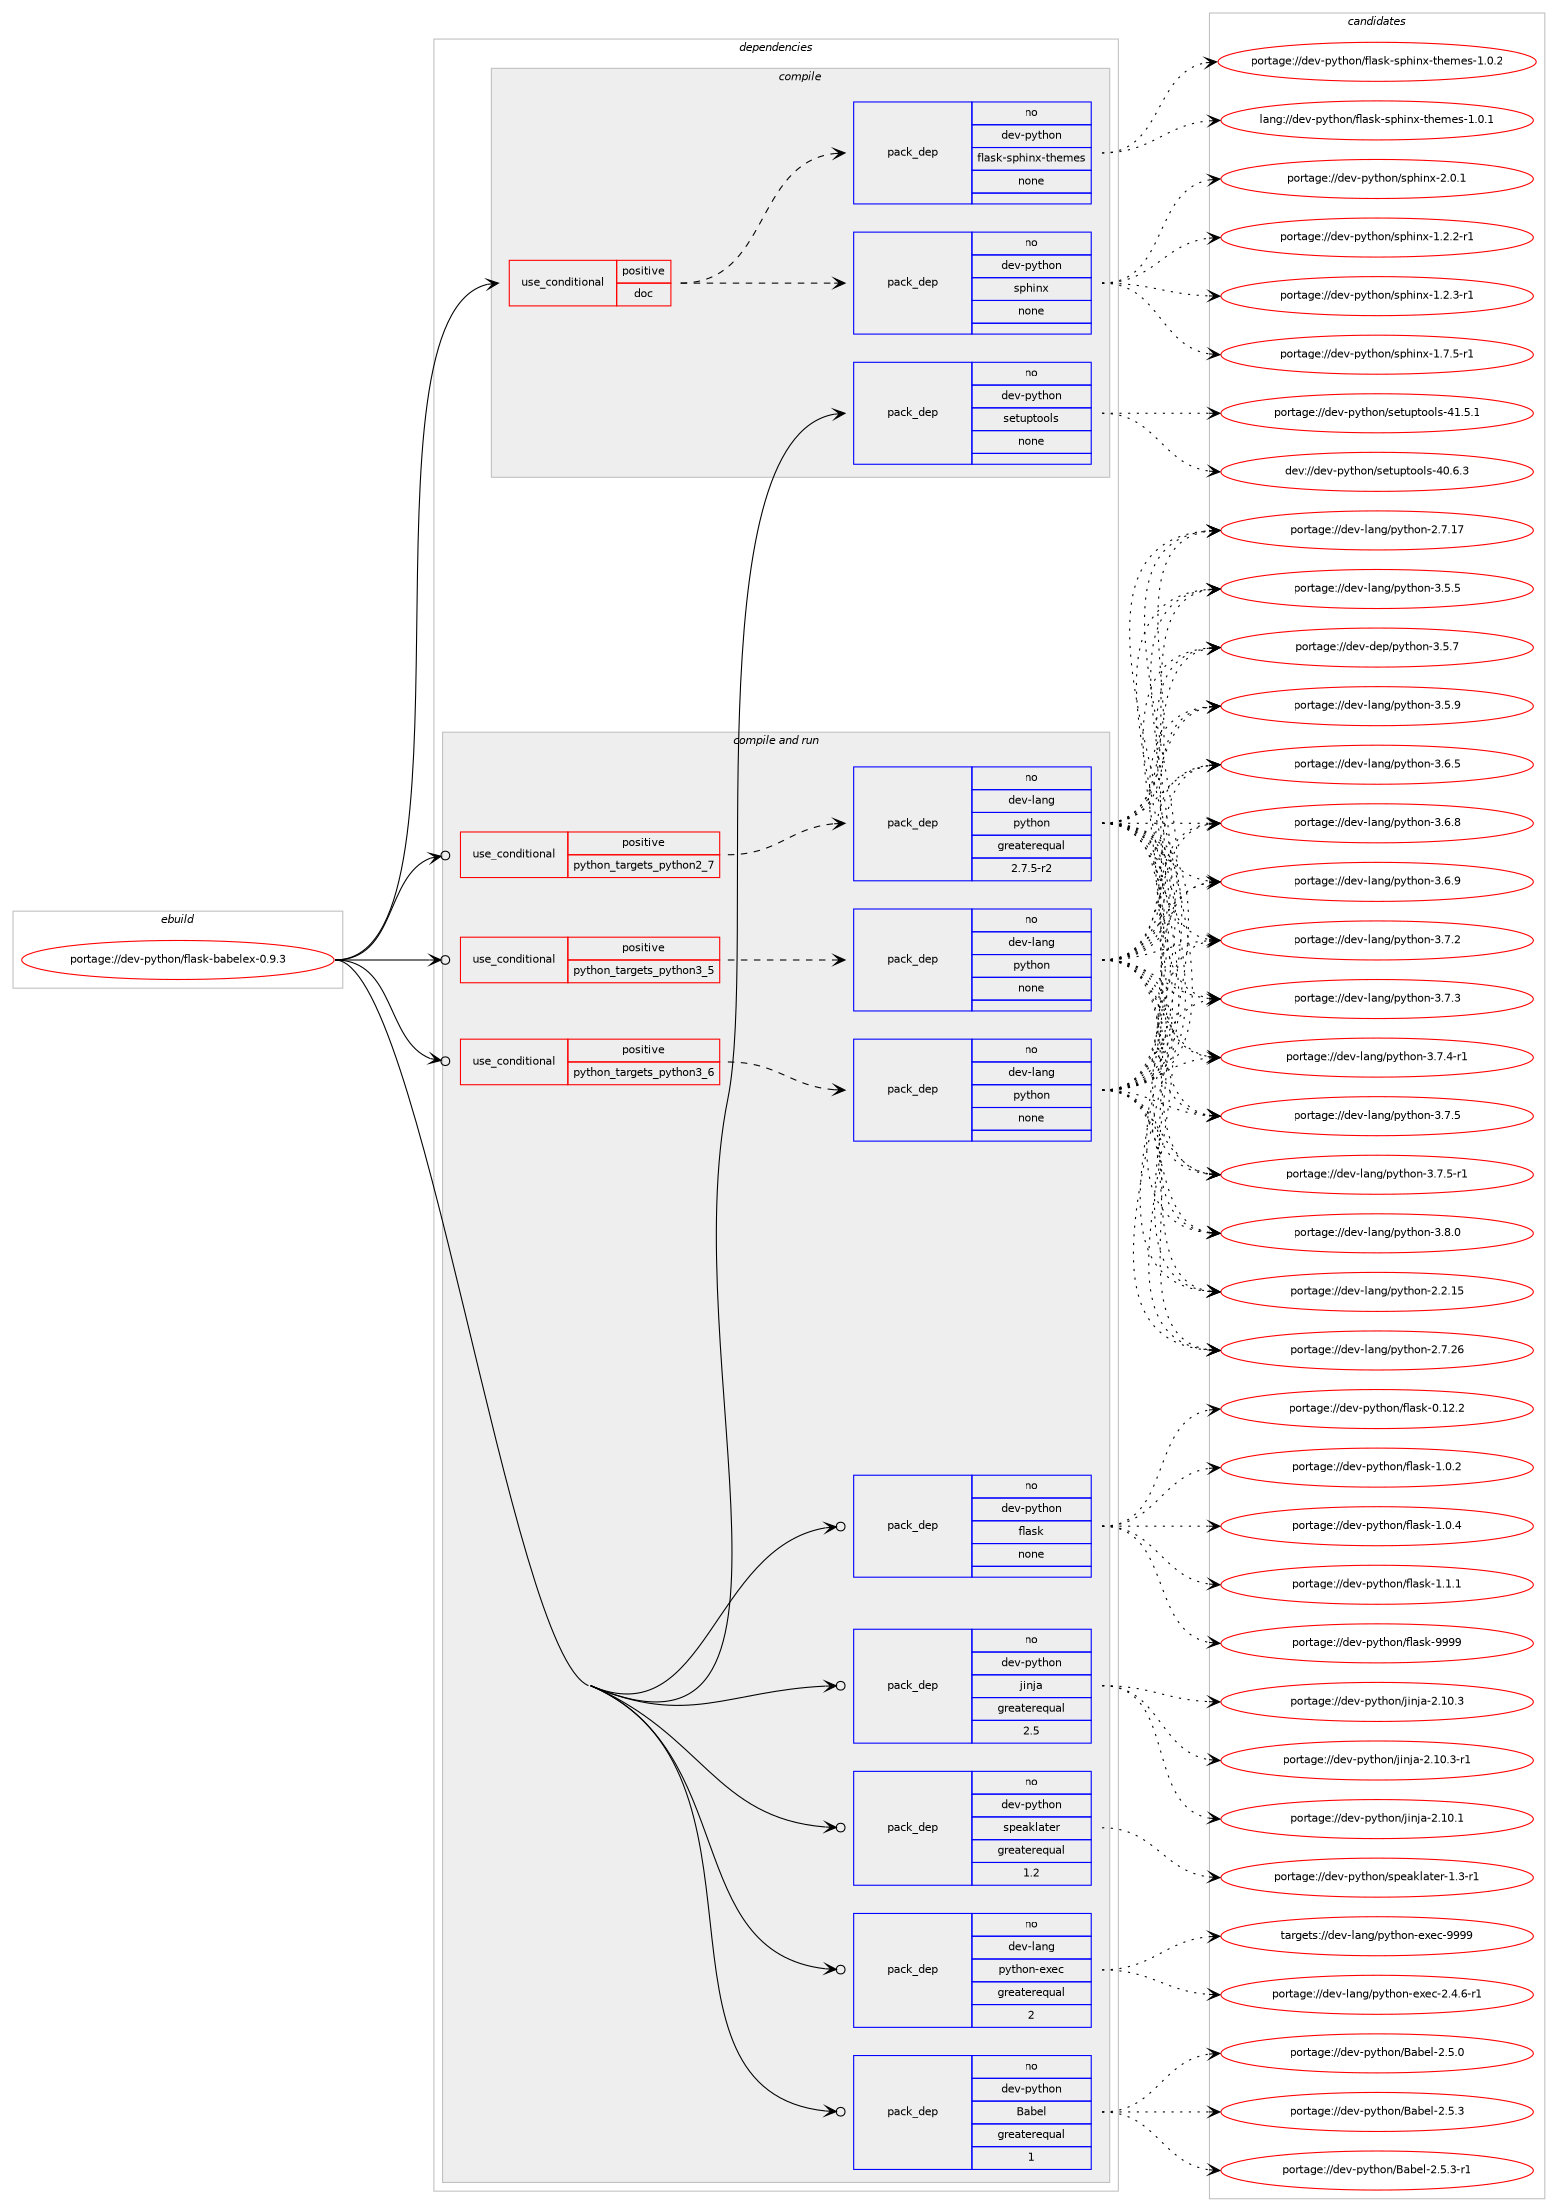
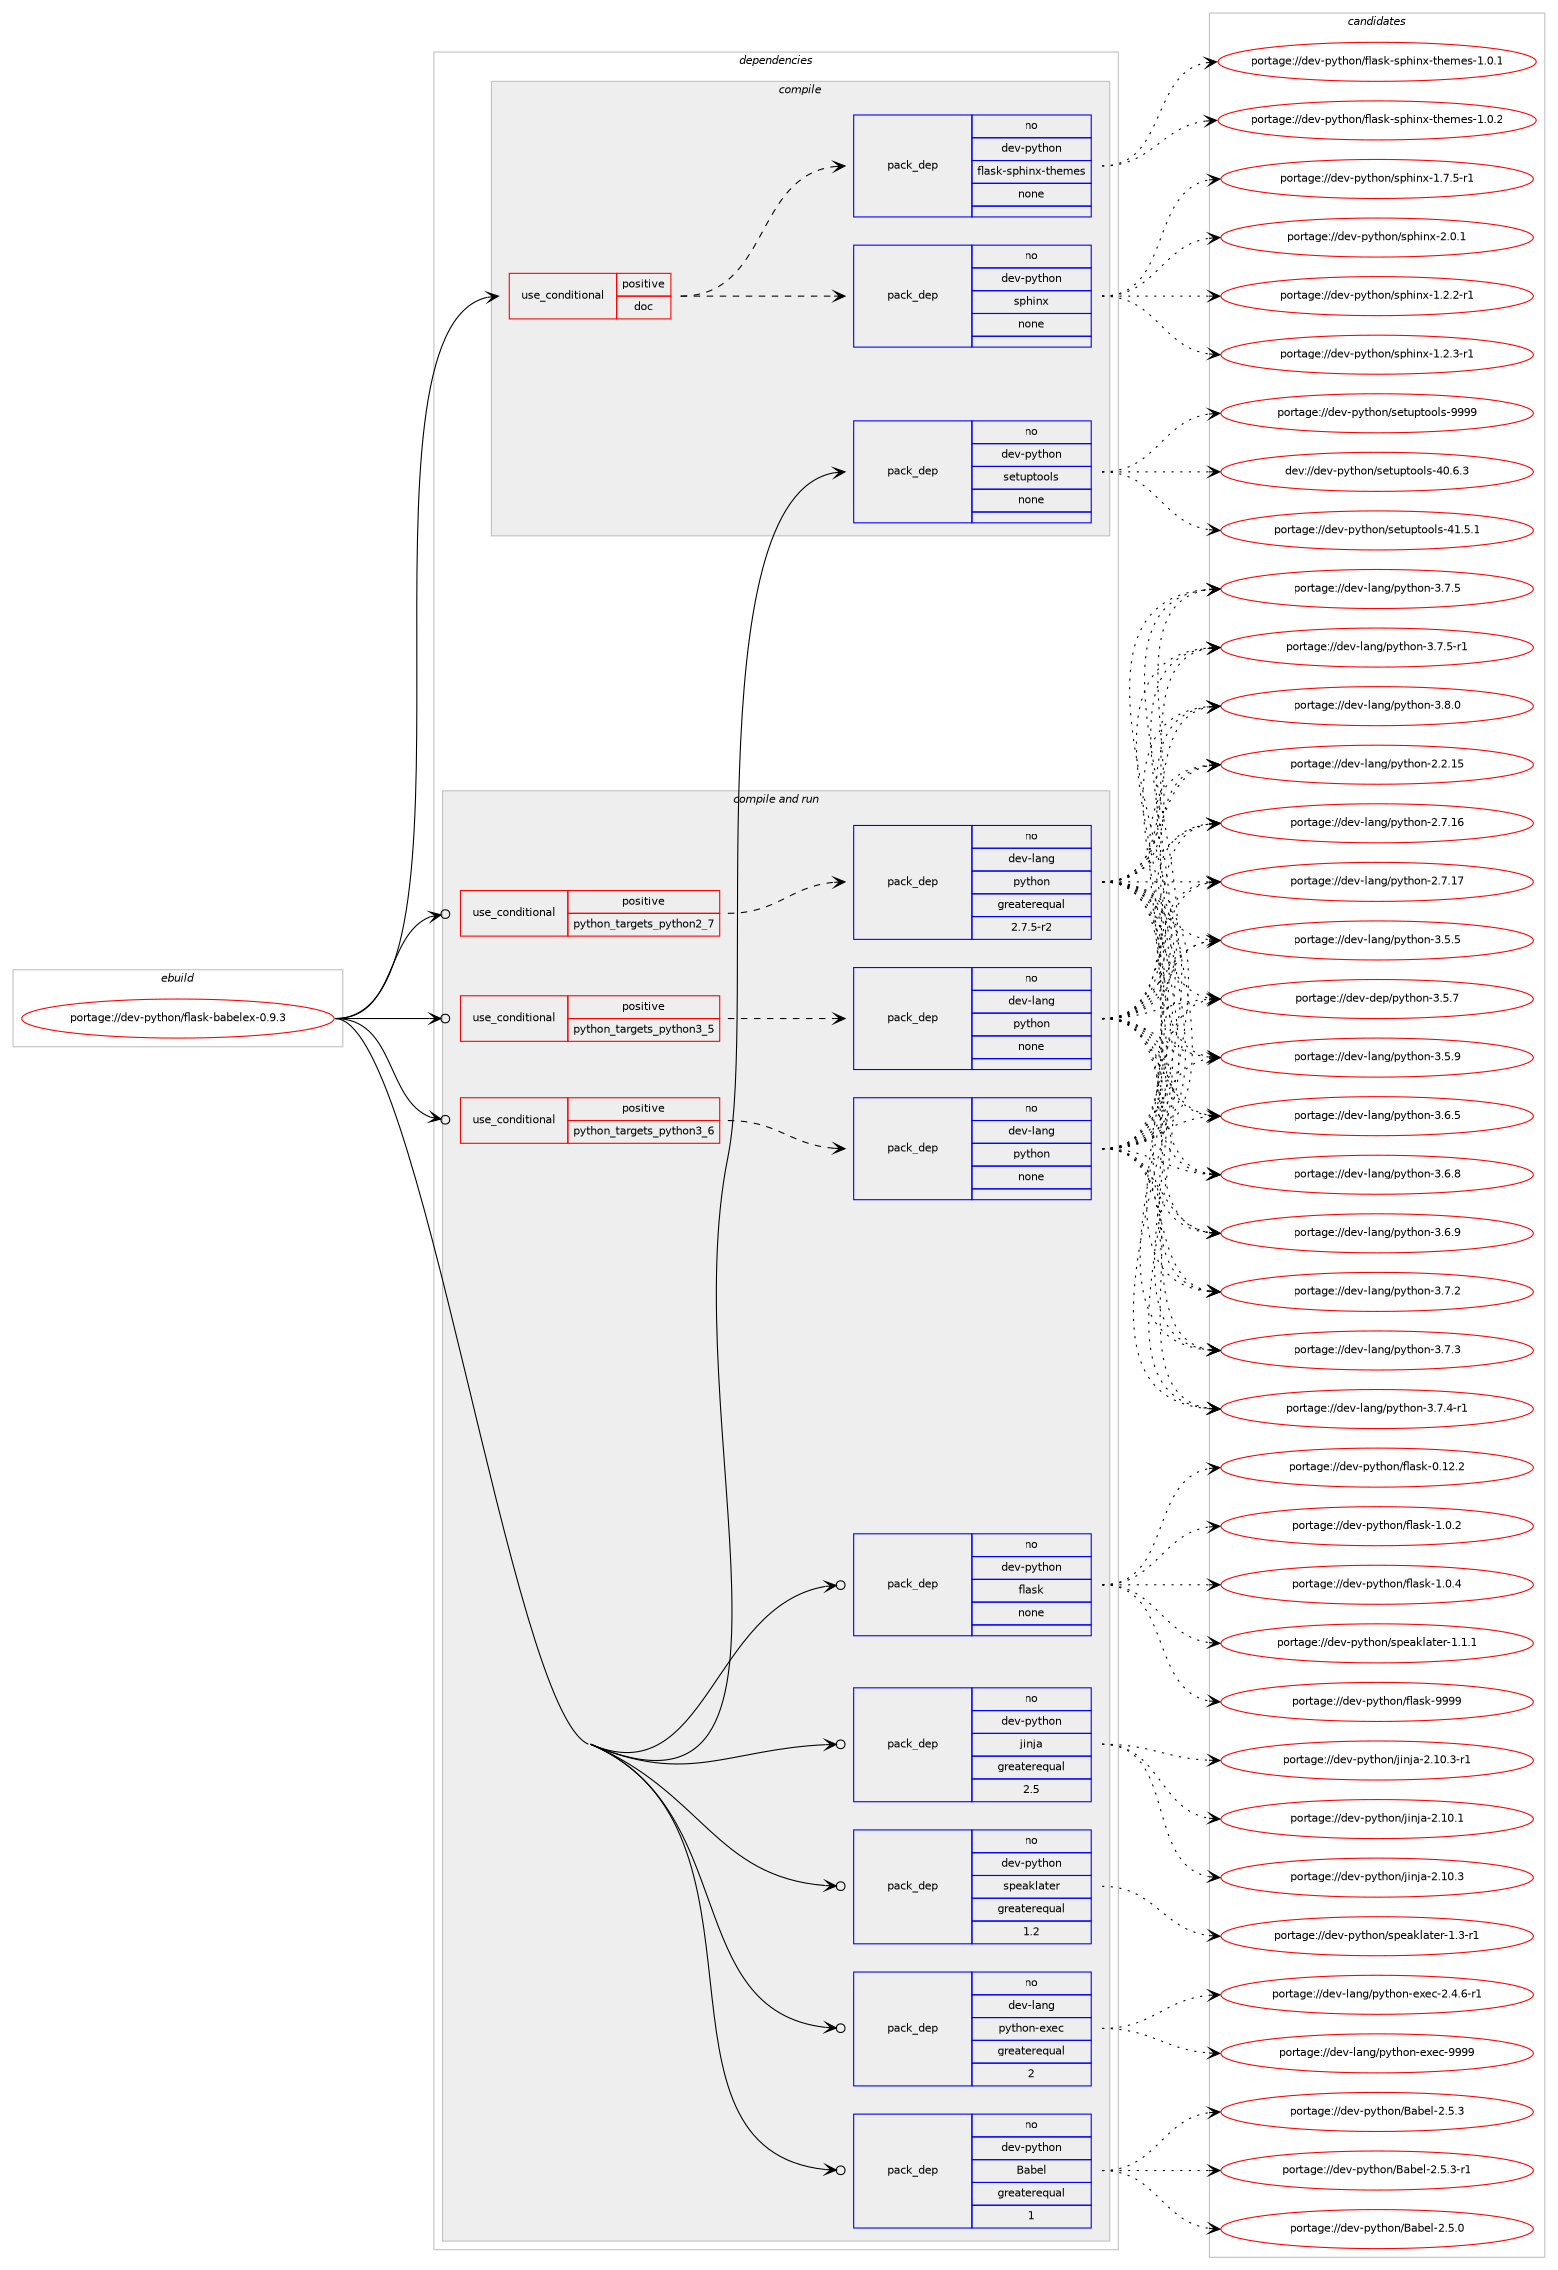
node "lang://dev-python/flask-sphinx-themes-1.0.1": label "lang://dev-python/flask-sphinx-themes-1.0.1" -> "portage://dev-python/flask-sphinx-themes-1.0.1"
node "portage://dev-python/setuptools-9999": added
node "portage://dev-lang/python-2.7.26": label "portage://dev-lang/python-2.7.26" -> "portage://dev-lang/python-2.7.16"
node "portage://dev-python/flask-1.1.1": label "portage://dev-python/flask-1.1.1" -> "portage://dev-python/speaklater-1.1.1"
node "targets://dev-lang/python-exec-9999": label "targets://dev-lang/python-exec-9999" -> "portage://dev-lang/python-exec-9999"
